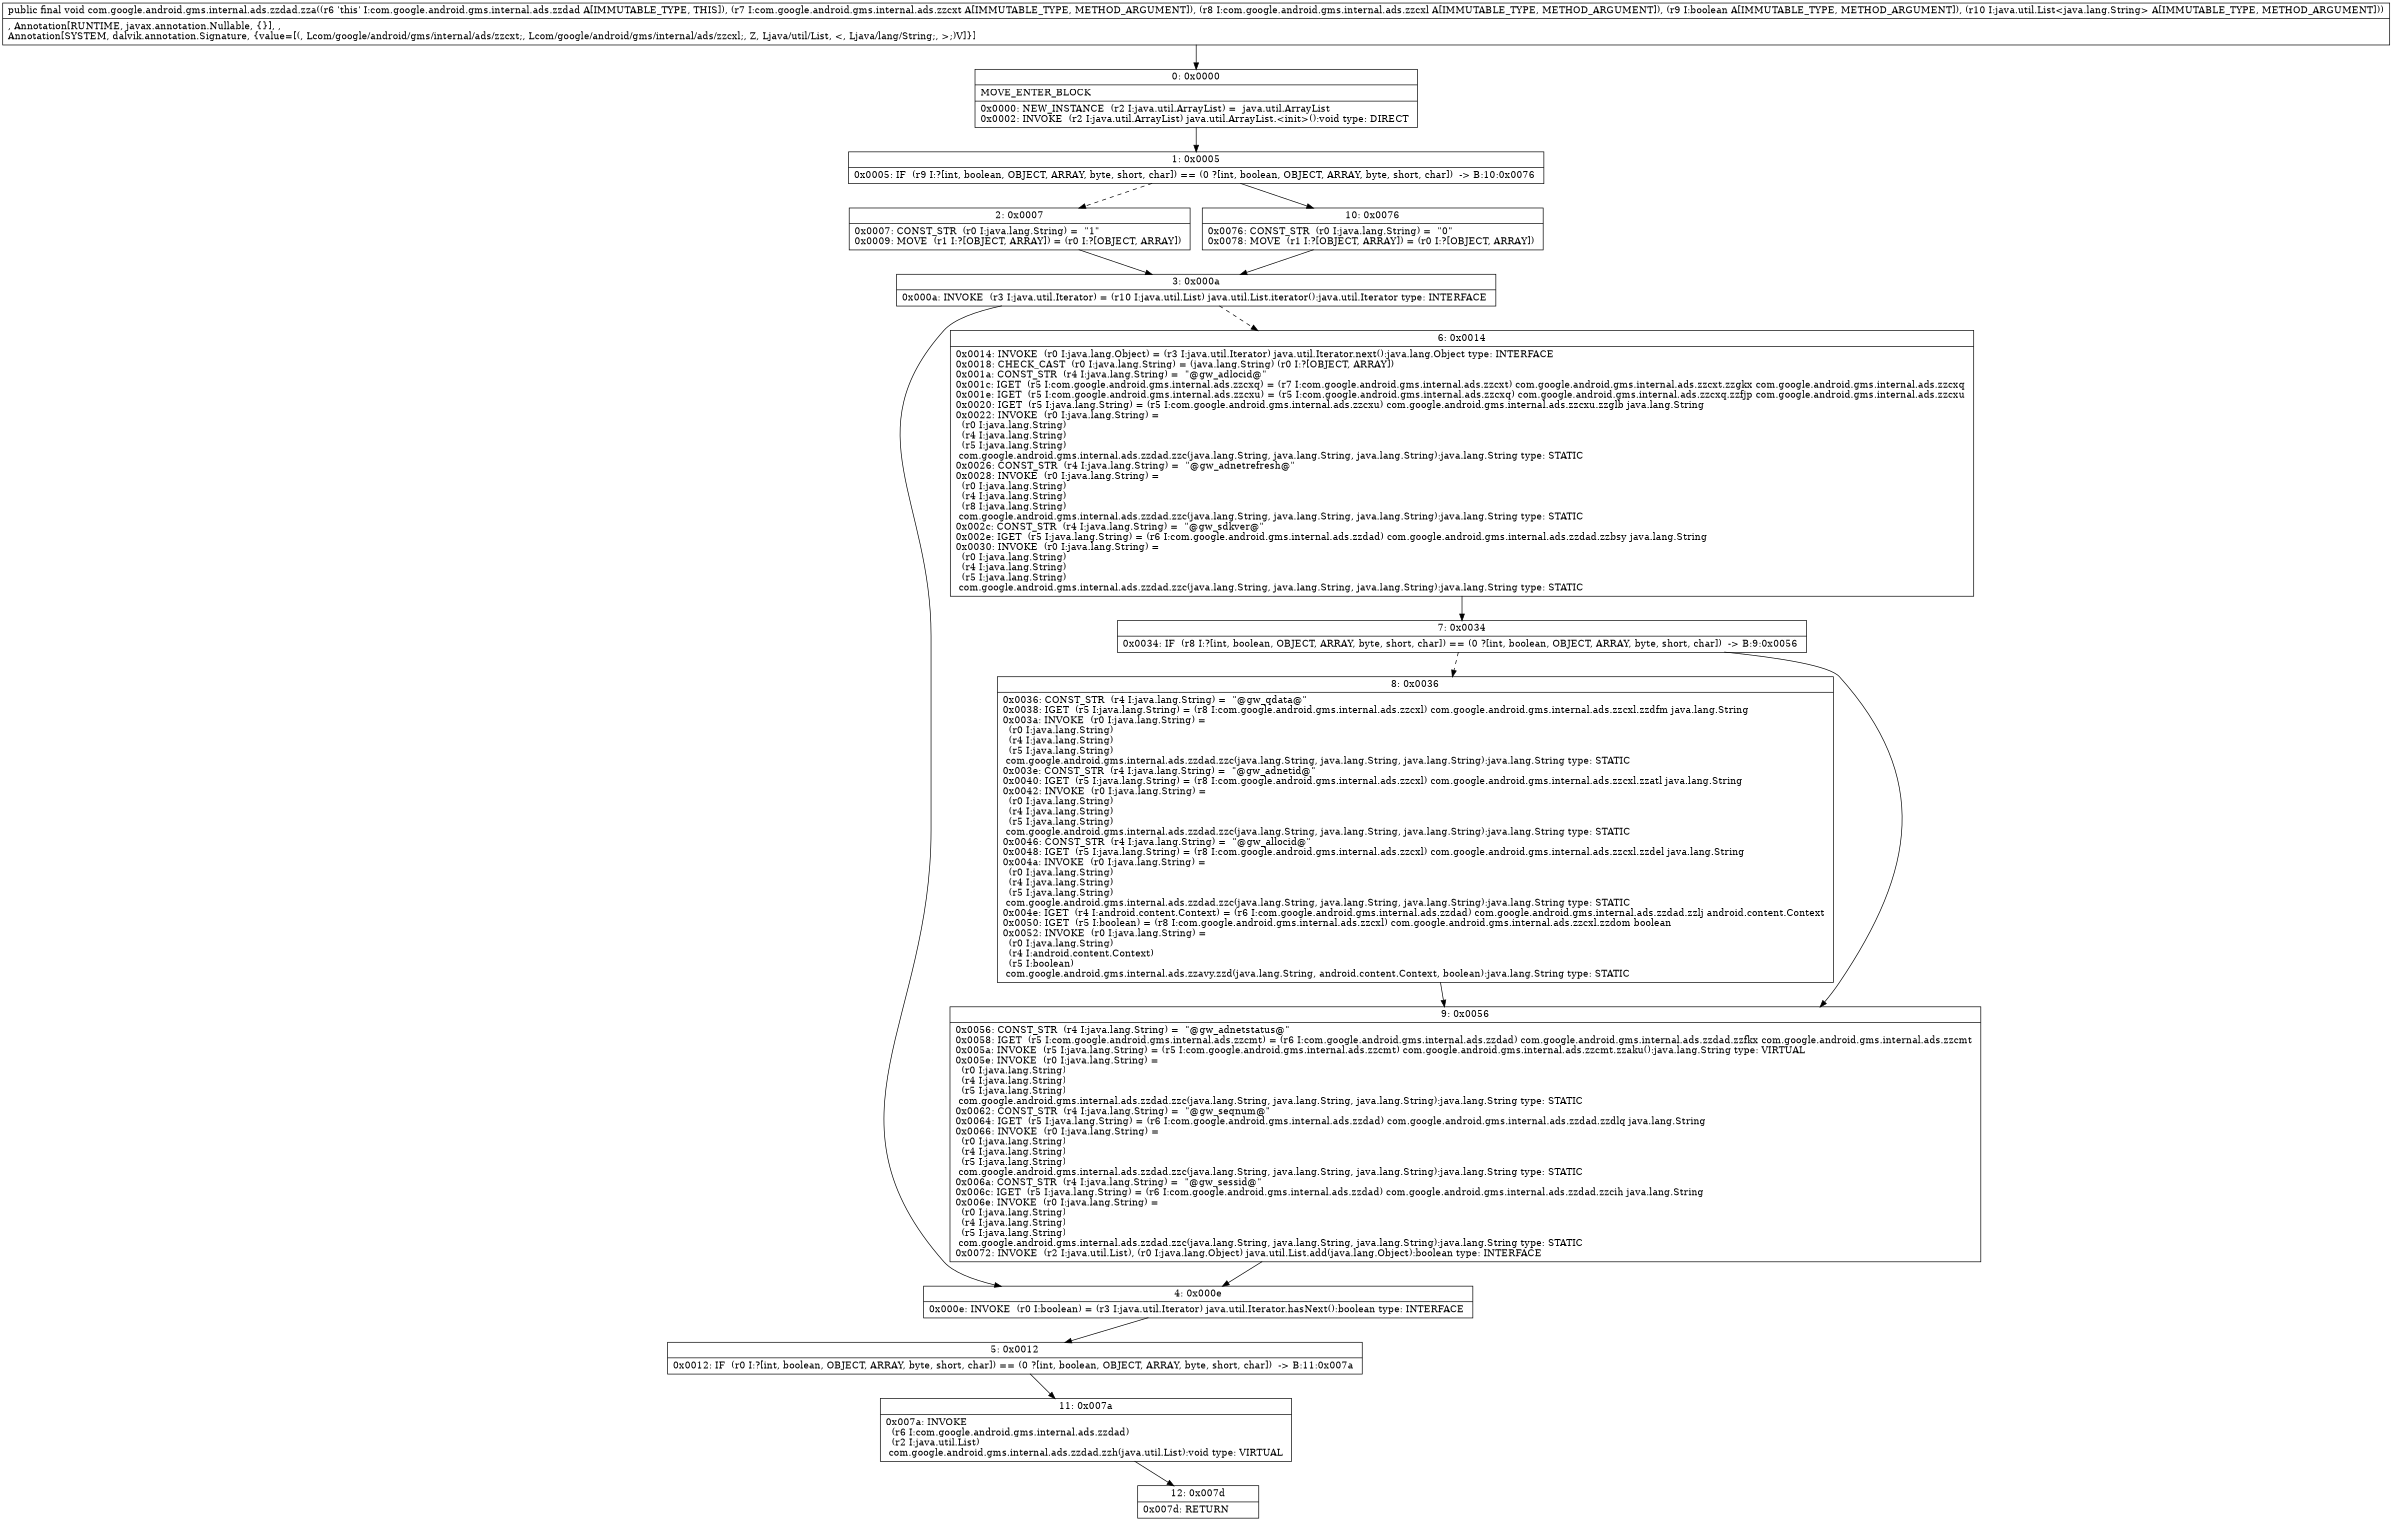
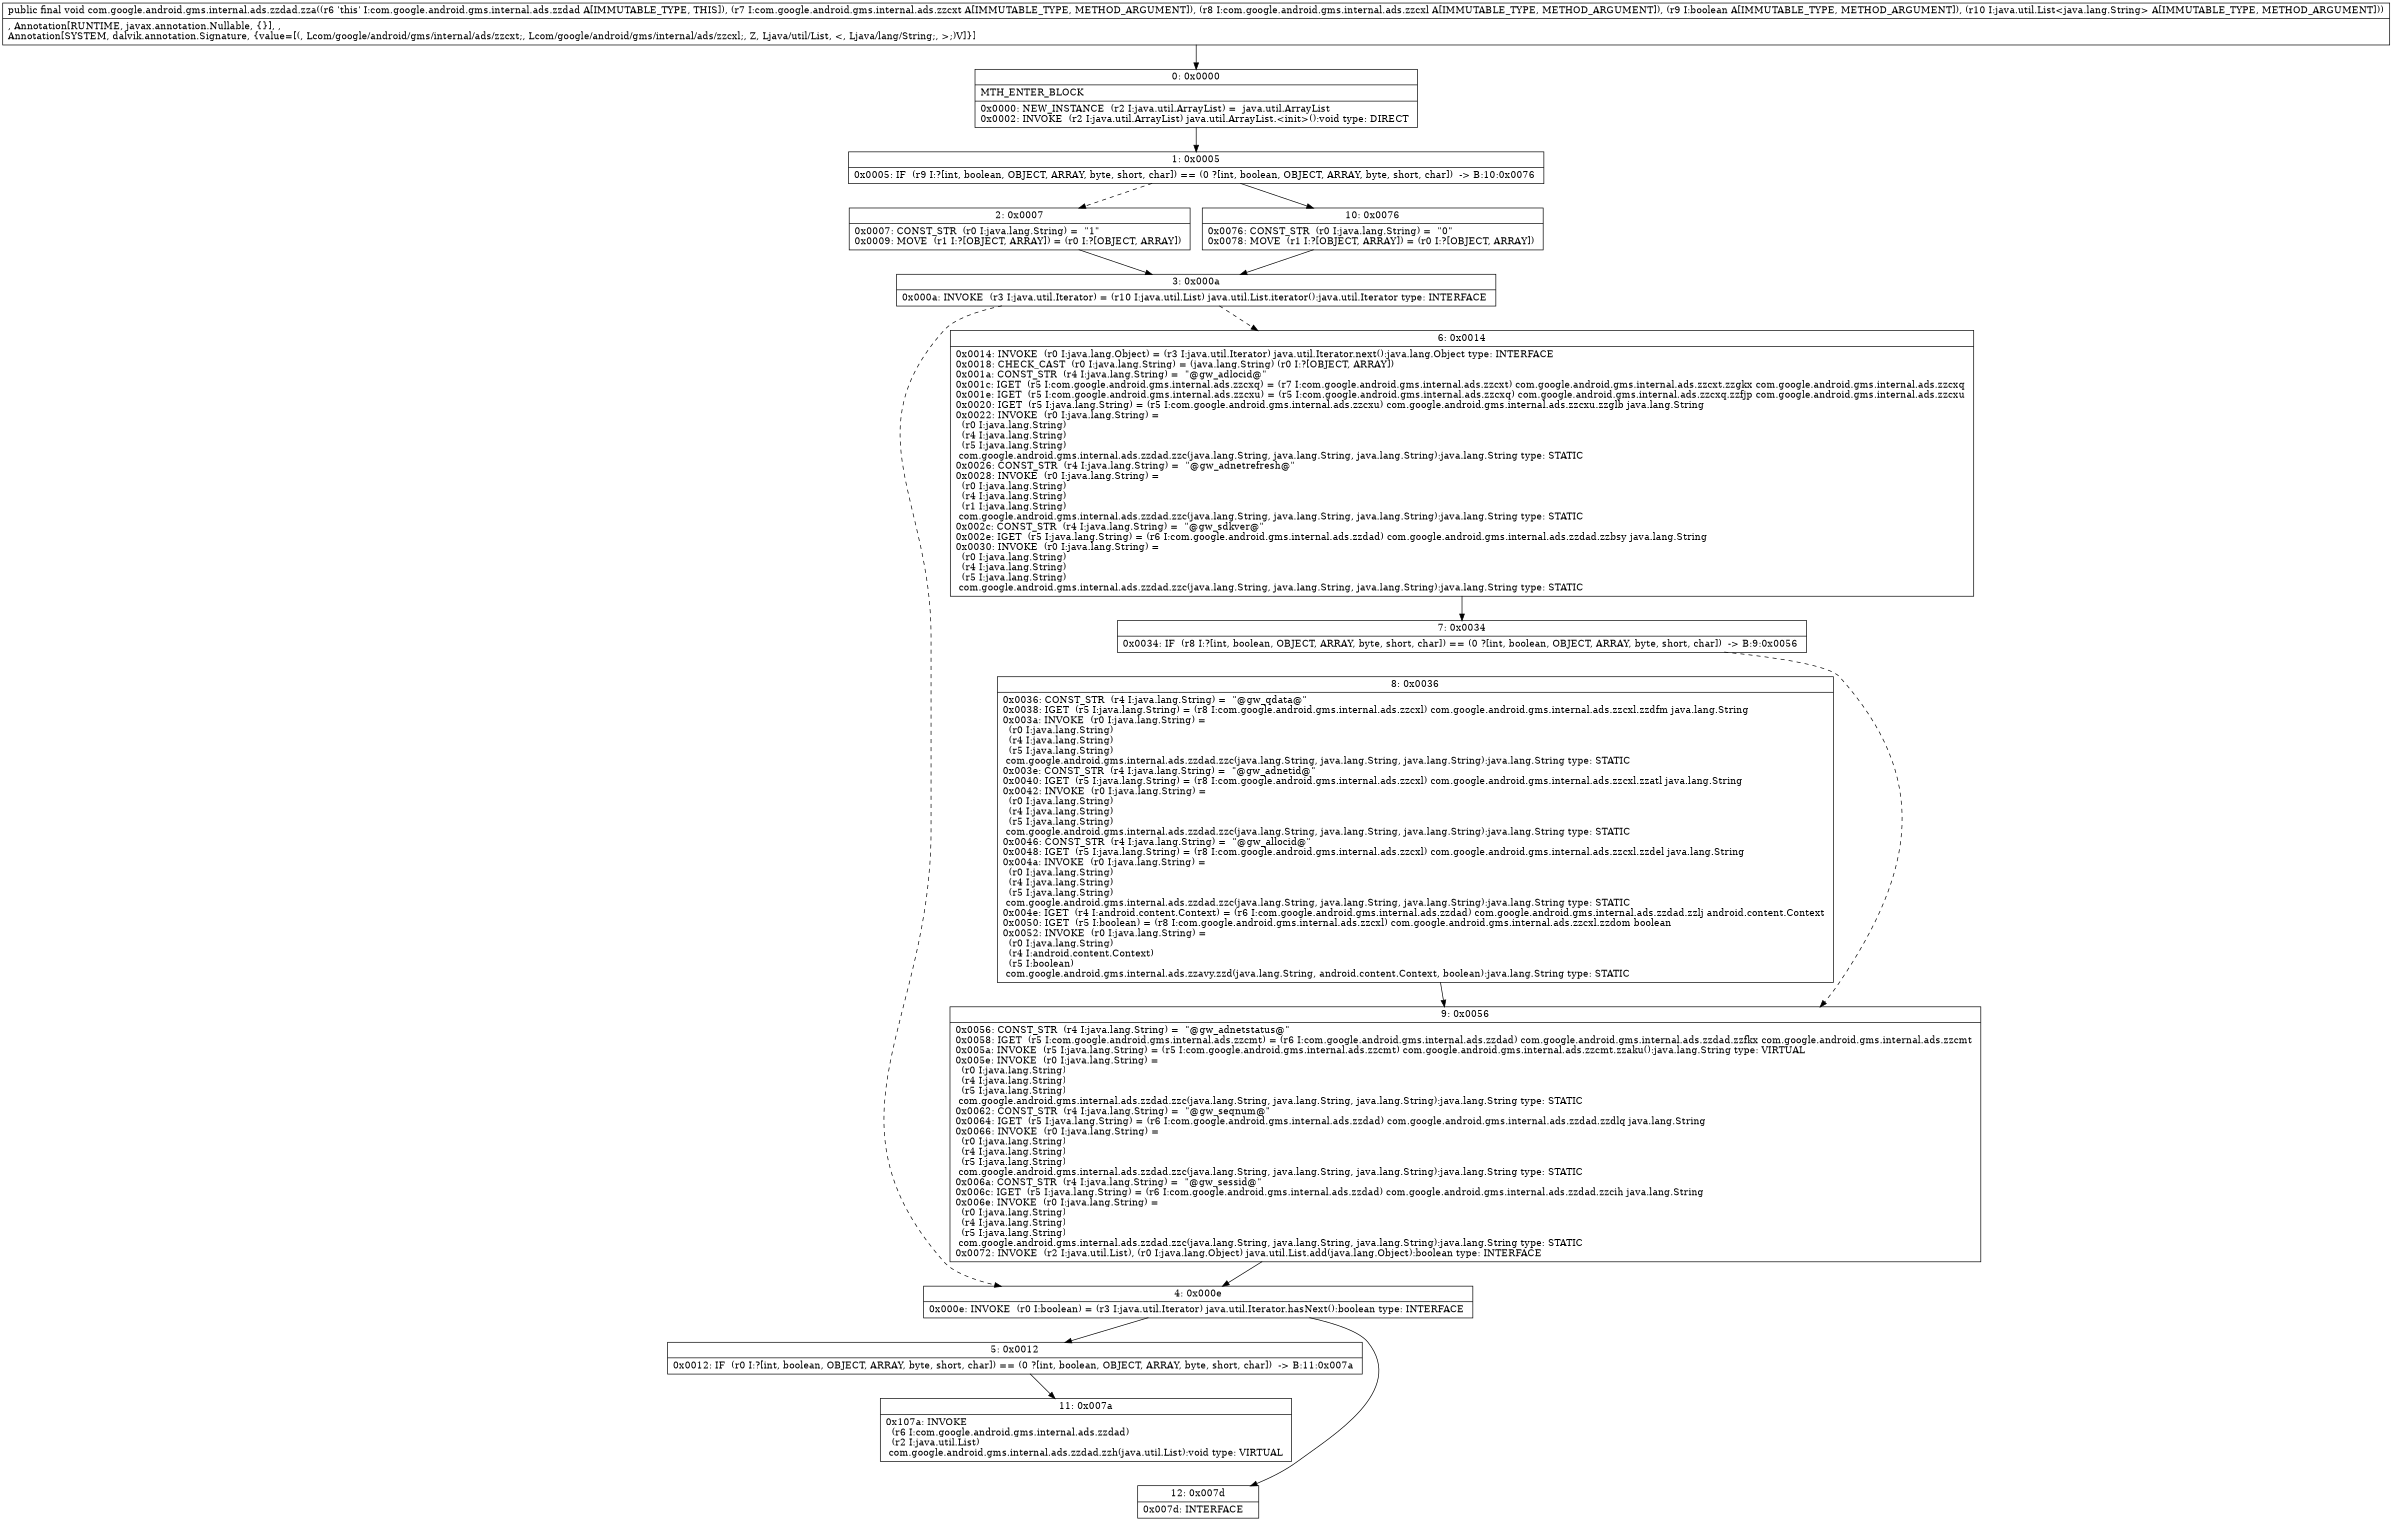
node "0: 0x0000": text "MOVE_ENTER_BLOCK" -> "MTH_ENTER_BLOCK"
node "6: 0x0014": text "(r8 I:java.lang.String)" -> "(r1 I:java.lang.String)"
edge "7: 0x0034" -> "8: 0x0036": removed
edge "7: 0x0034" -> "9: 0x0056": style solid -> dashed
edge "3: 0x000a" -> "4: 0x000e": style solid -> dashed
node "11: 0x007a": text "0x007a: INVOKE" -> "0x107a: INVOKE"
edge "11: 0x007a" -> "12: 0x007d": now "4: 0x000e" -> "12: 0x007d"
node "12: 0x007d": text "0x007d: RETURN" -> "0x007d: INTERFACE"
